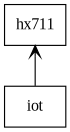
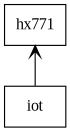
node "hx711": label "hx711" -> "hx771"
